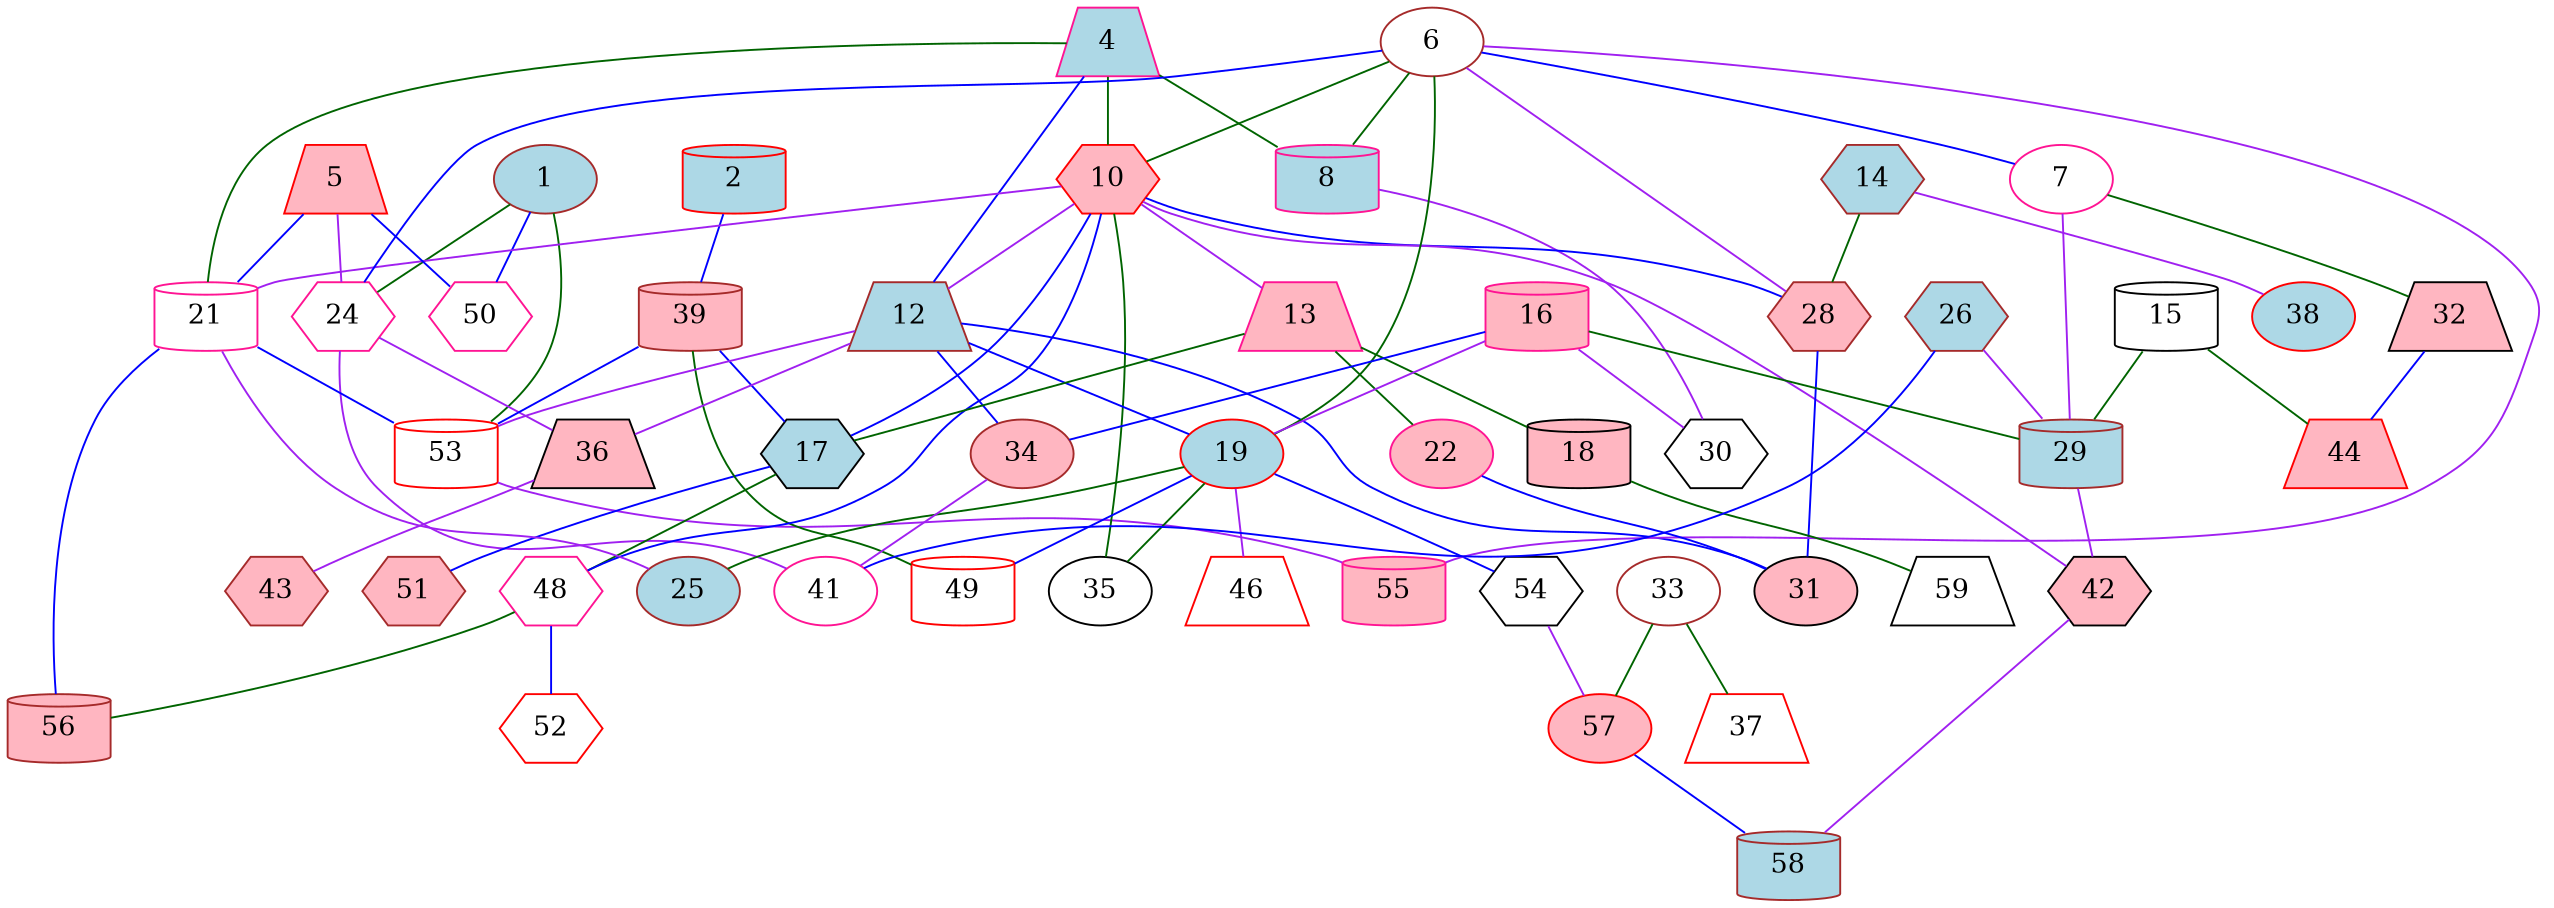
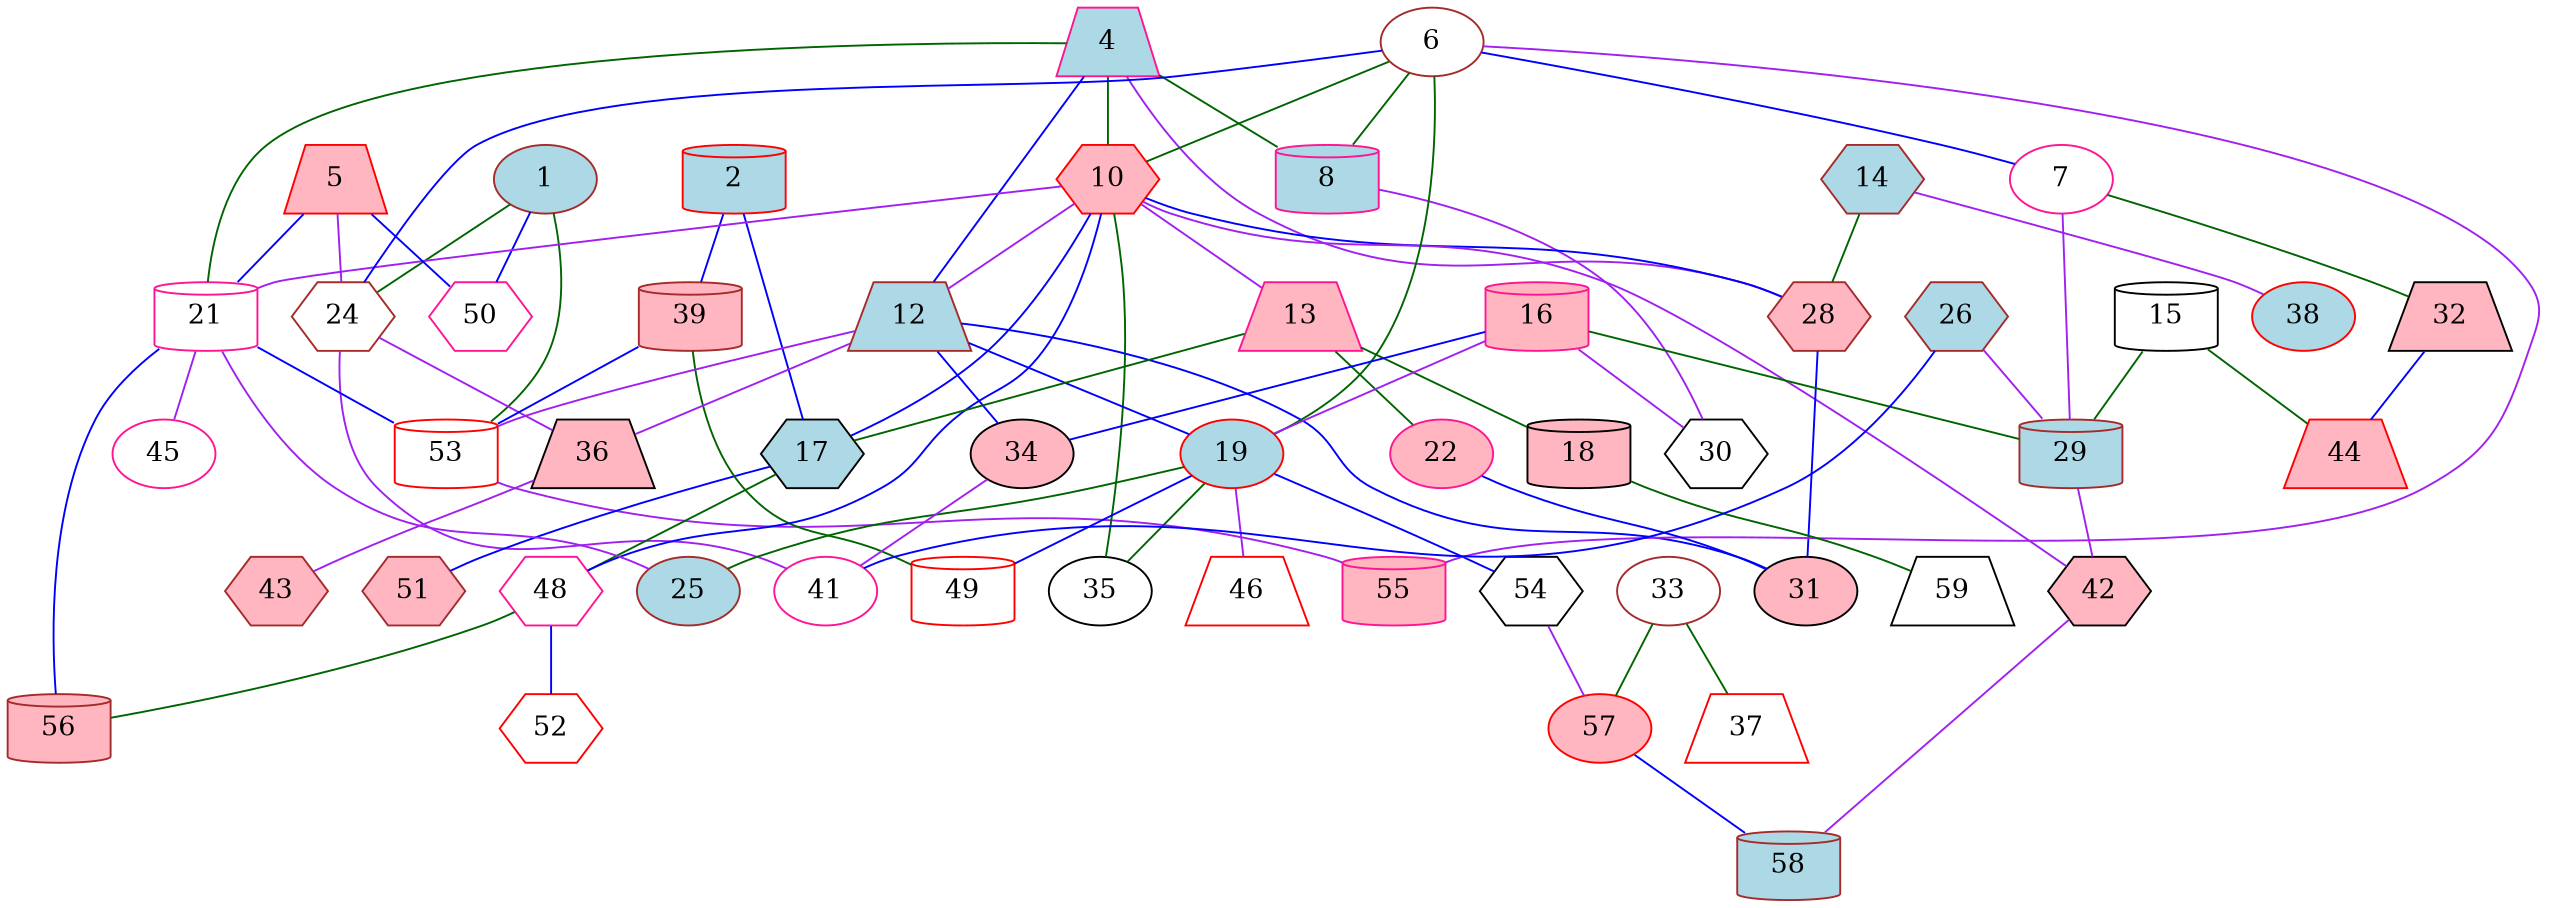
edge "6" -- "28": now "4" -- "28"
node "24": color deeppink -> brown
edge "39" -- "17": now "2" -- "17"
node "45": added
node "34": color brown -> black
